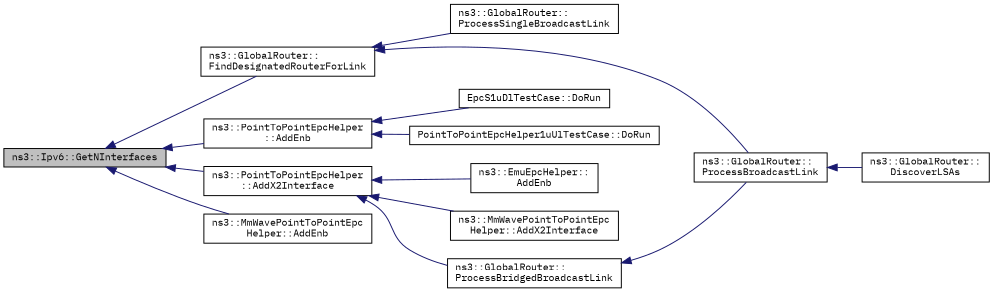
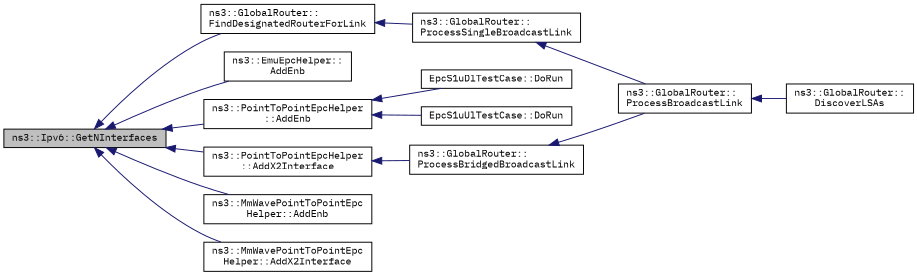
edge "ns3::GlobalRouter:: ProcessBroadcastLink" -> "ns3::GlobalRouter:: FindDesignatedRouterForLink": now "ns3::GlobalRouter:: ProcessBroadcastLink" -> "ns3::GlobalRouter:: ProcessSingleBroadcastLink"
node "PointToPointEpcHelper1uUlTestCase::DoRun": label "PointToPointEpcHelper1uUlTestCase::DoRun" -> "EpcS1uUlTestCase::DoRun"
edge "ns3::EmuEpcHelper:: AddEnb" -> "ns3::PointToPointEpcHelper ::AddX2Interface": now "ns3::EmuEpcHelper:: AddEnb" -> "ns3::Ipv6::GetNInterfaces"
edge "ns3::MmWavePointToPointEpc Helper::AddX2Interface" -> "ns3::PointToPointEpcHelper ::AddX2Interface": now "ns3::MmWavePointToPointEpc Helper::AddX2Interface" -> "ns3::Ipv6::GetNInterfaces"
